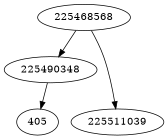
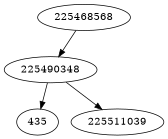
edge "225468568" -> "225511039": now "225490348" -> "225511039"
node "405": label "405" -> "435"
